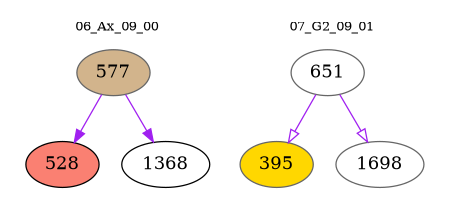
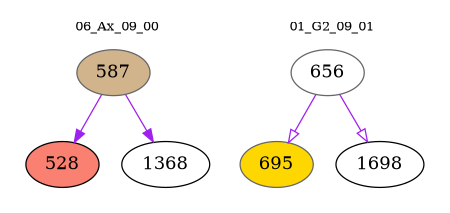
cluster "07_G2_09_01": label "07_G2_09_01" -> "01_G2_09_01"
node "577": label "577" -> "587"
node "651": label "651" -> "656"
node "395": label "395" -> "695"
node "1698": color gray40 -> black
